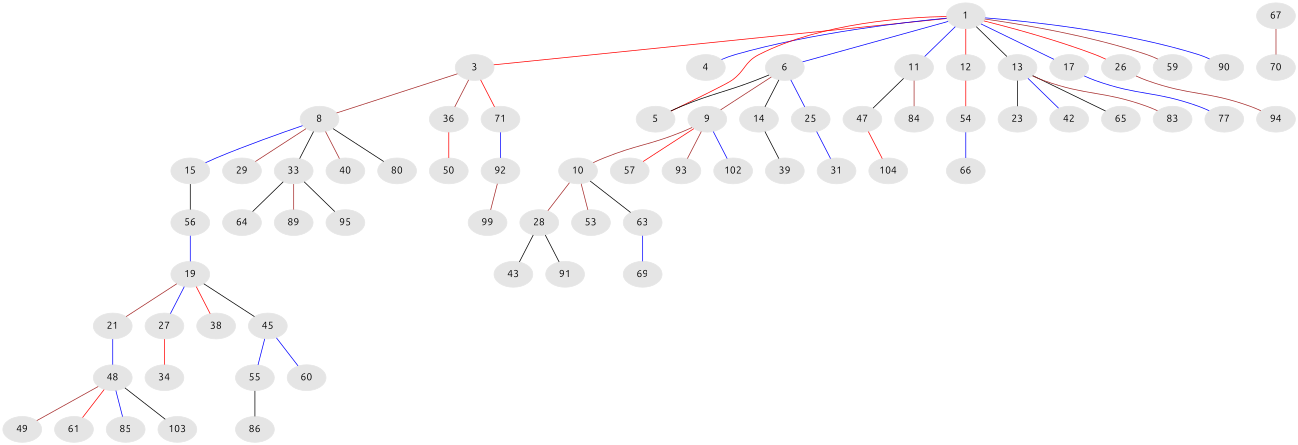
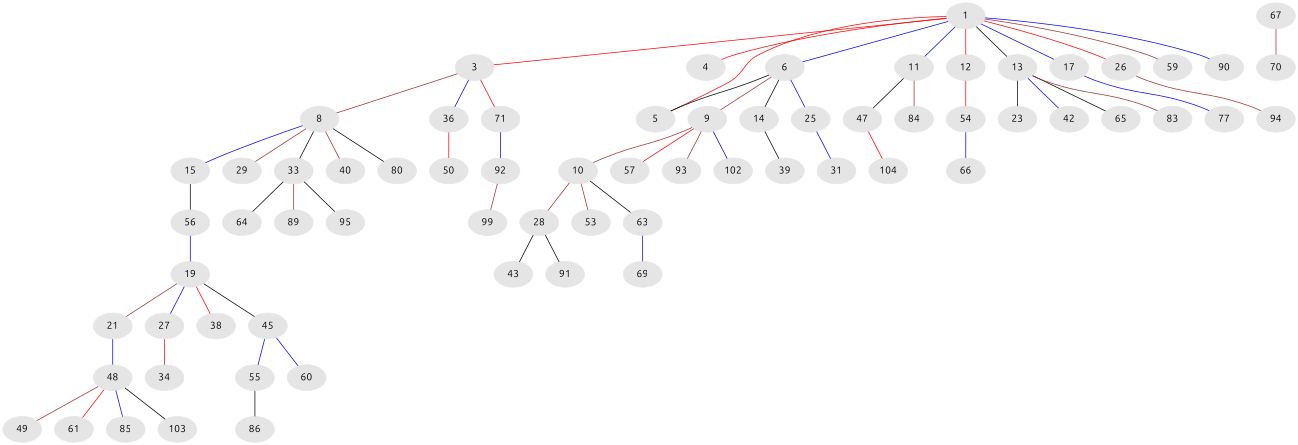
edge "1" -- "4": color blue -> red
edge "3" -- "36": color brown -> blue
